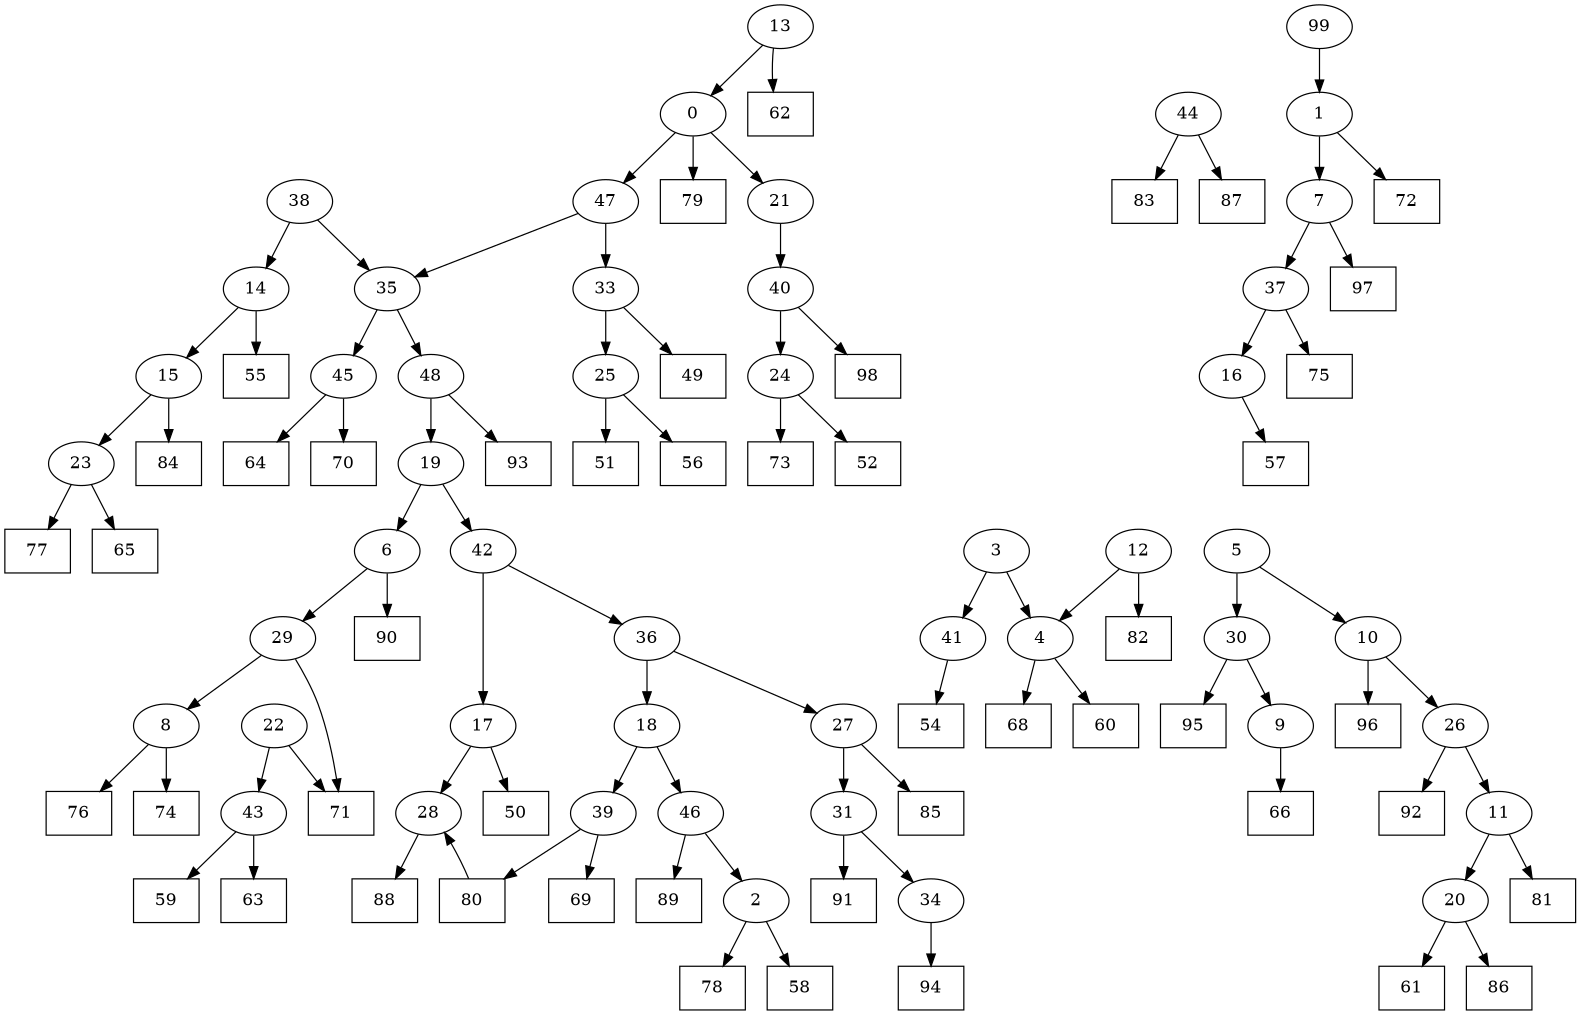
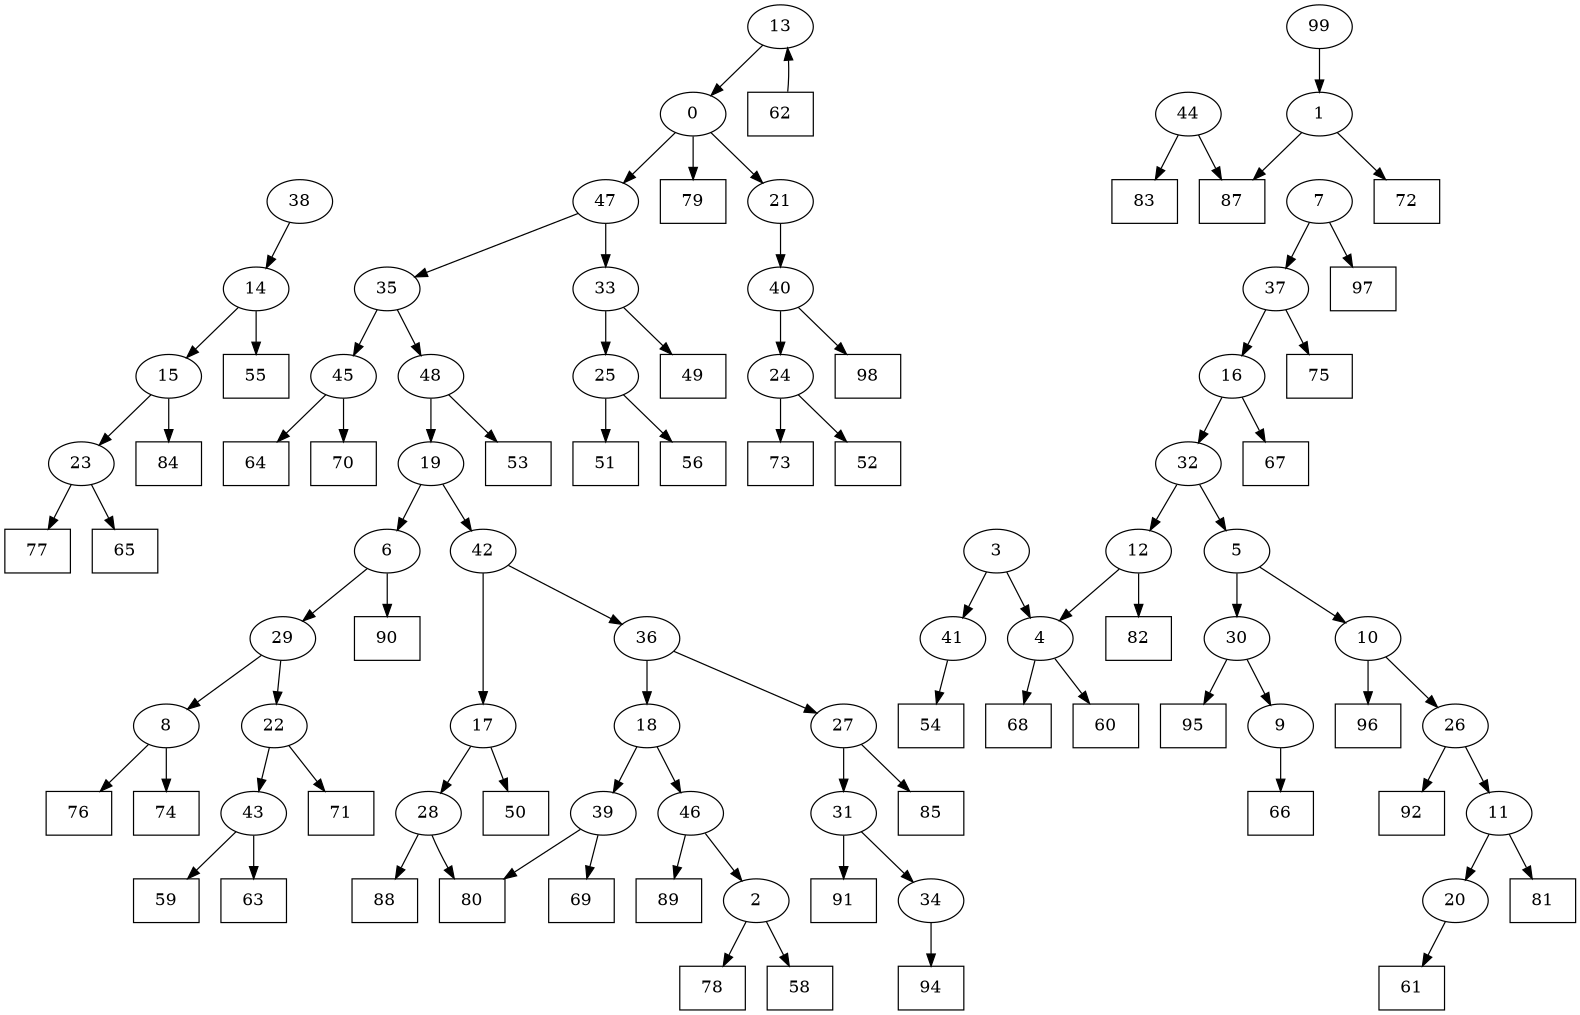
edge "13" -> "62": reversed
edge "1" -> "7": now "1" -> "87"
edge "38" -> "35": removed
node "93": label "93" -> "53"
node "32": added
node "57": label "57" -> "67"
edge "29" -> "71": now "29" -> "22"
edge "80" -> "28": reversed
node "86": removed
